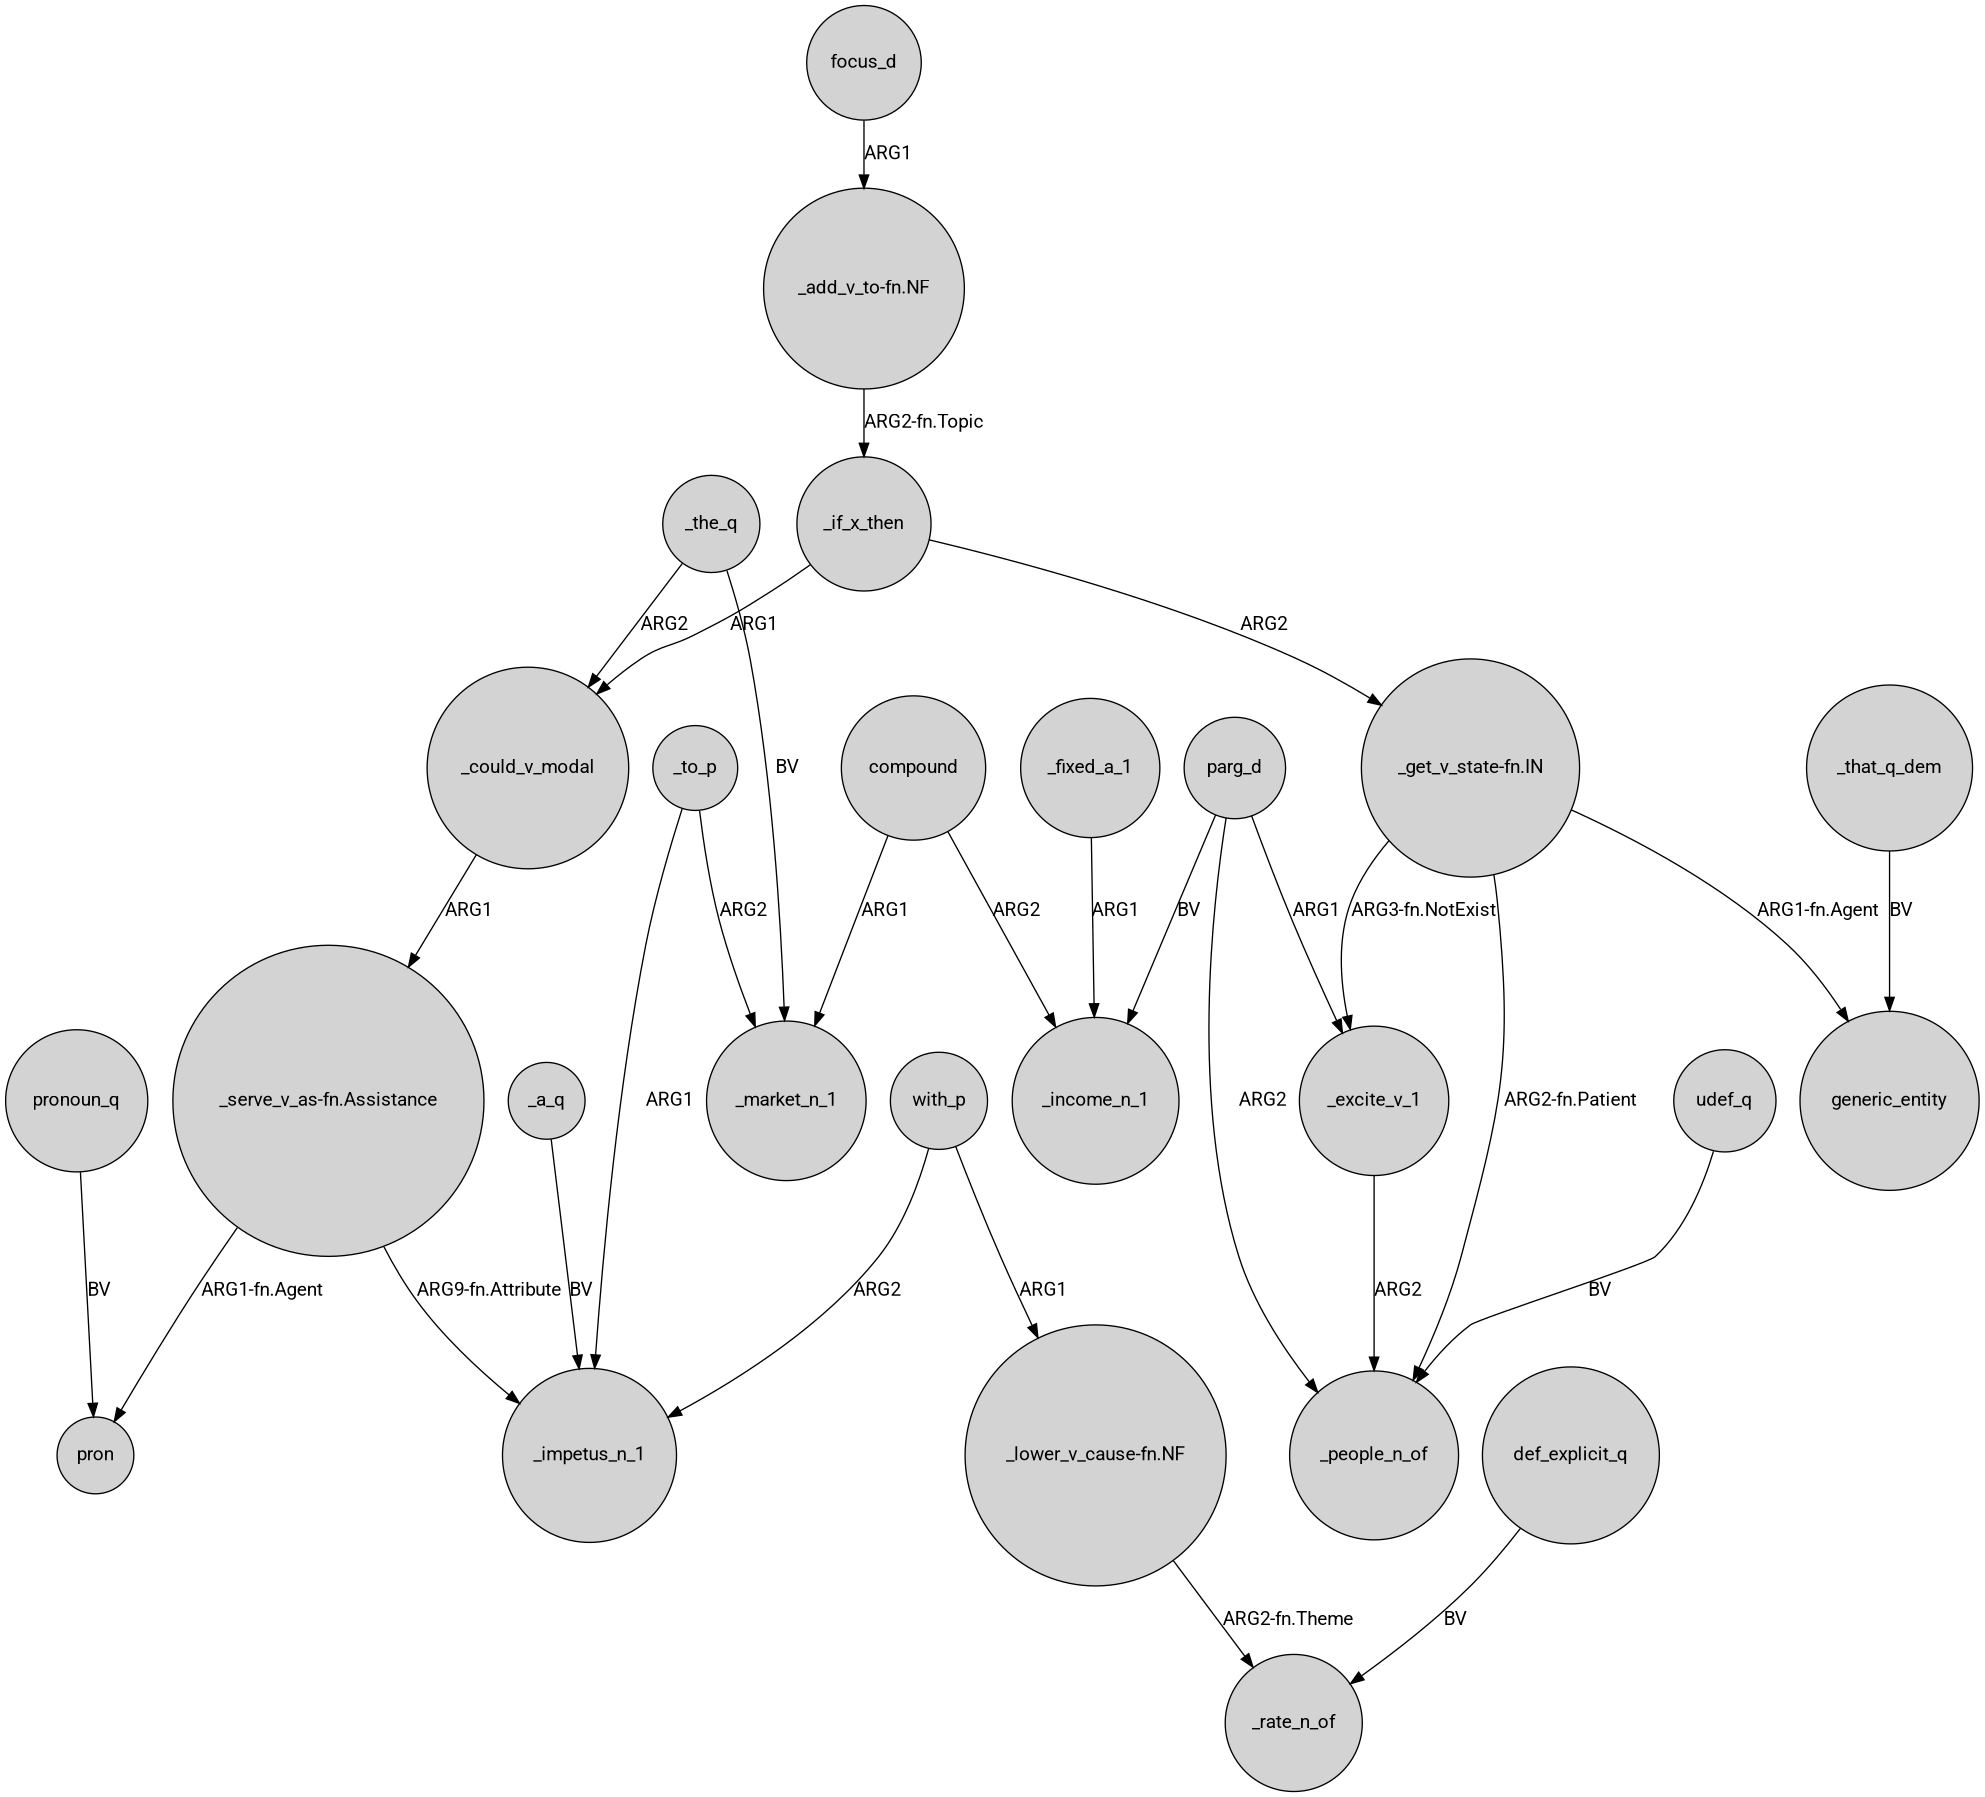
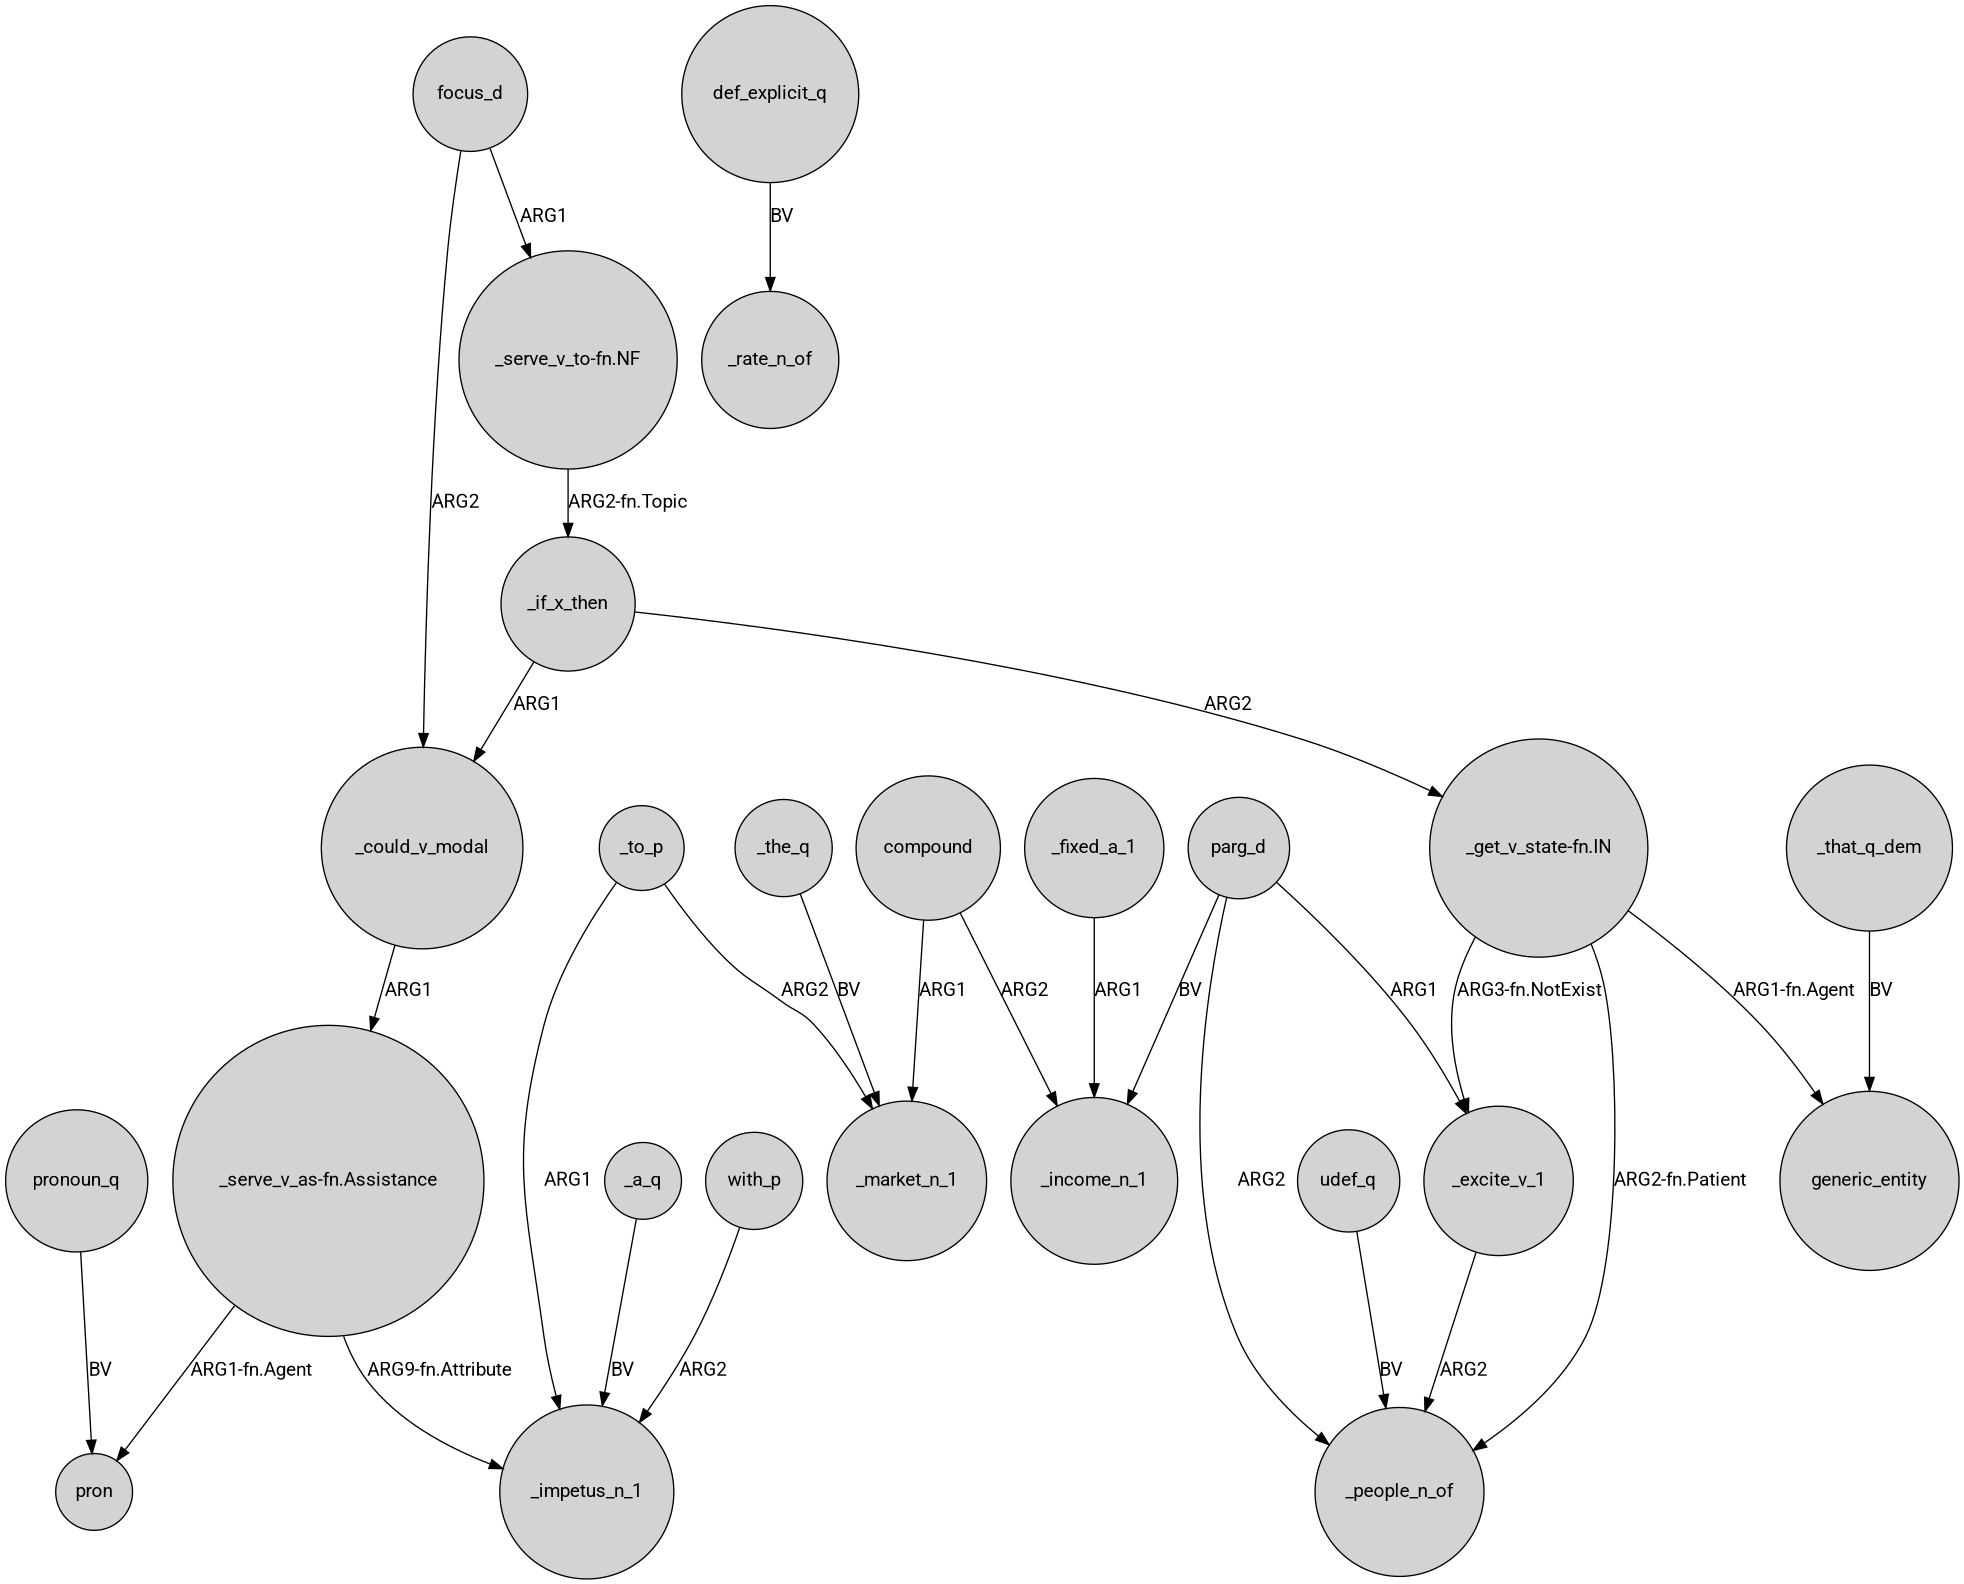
node "_add_v_to-fn.NF": label "_add_v_to-fn.NF" -> "_serve_v_to-fn.NF"
edge "_the_q" -> "_could_v_modal": now "focus_d" -> "_could_v_modal"
node "_lower_v_cause-fn.NF": removed
